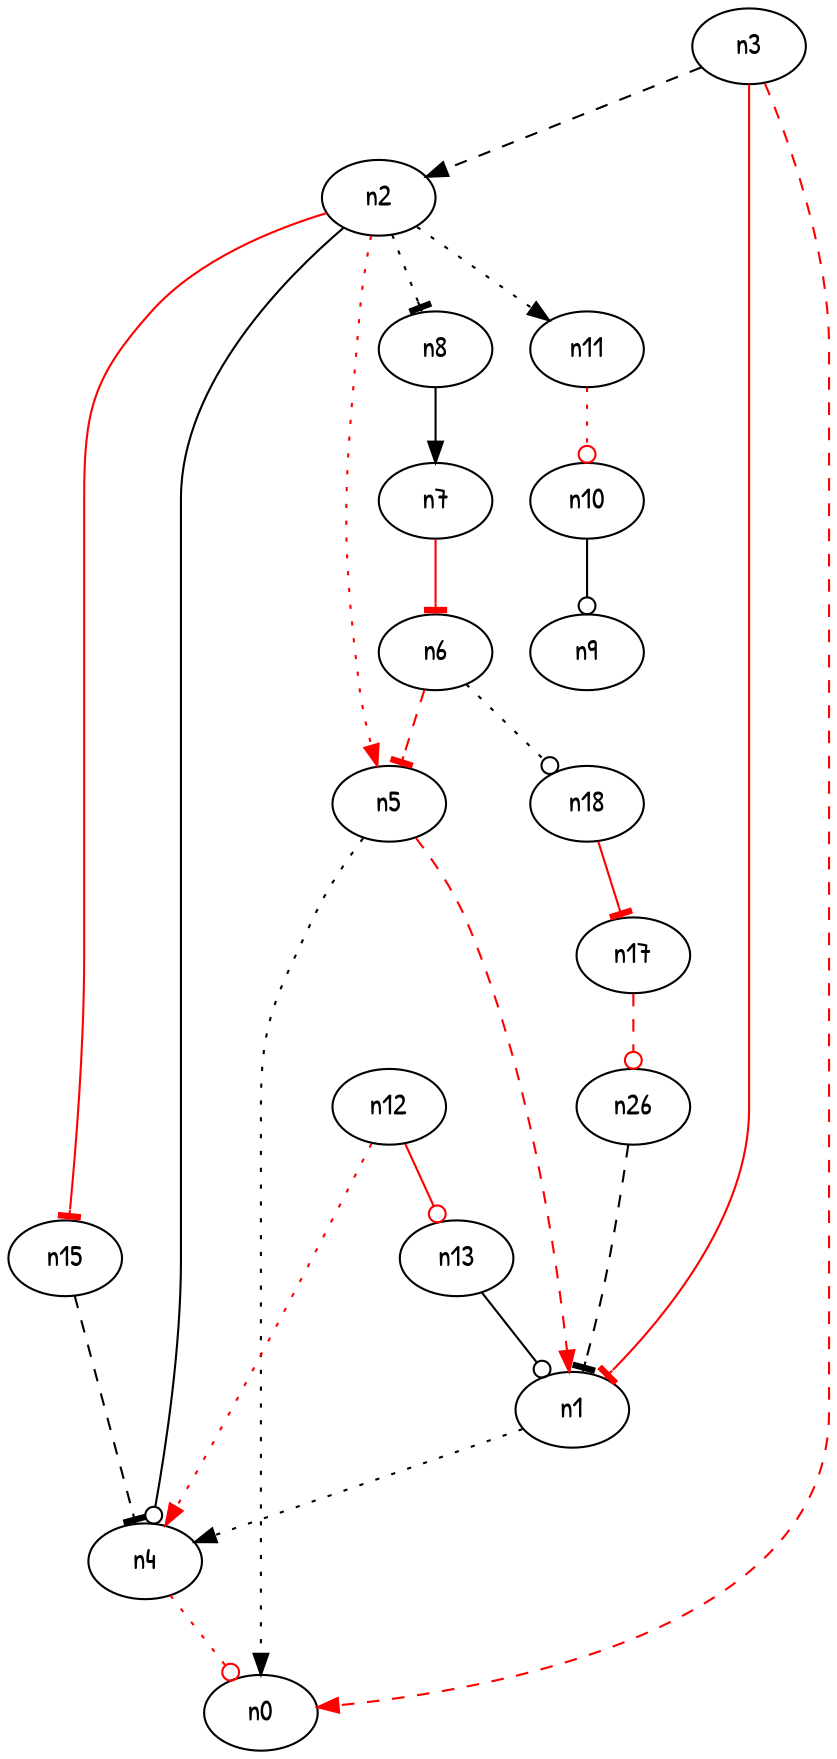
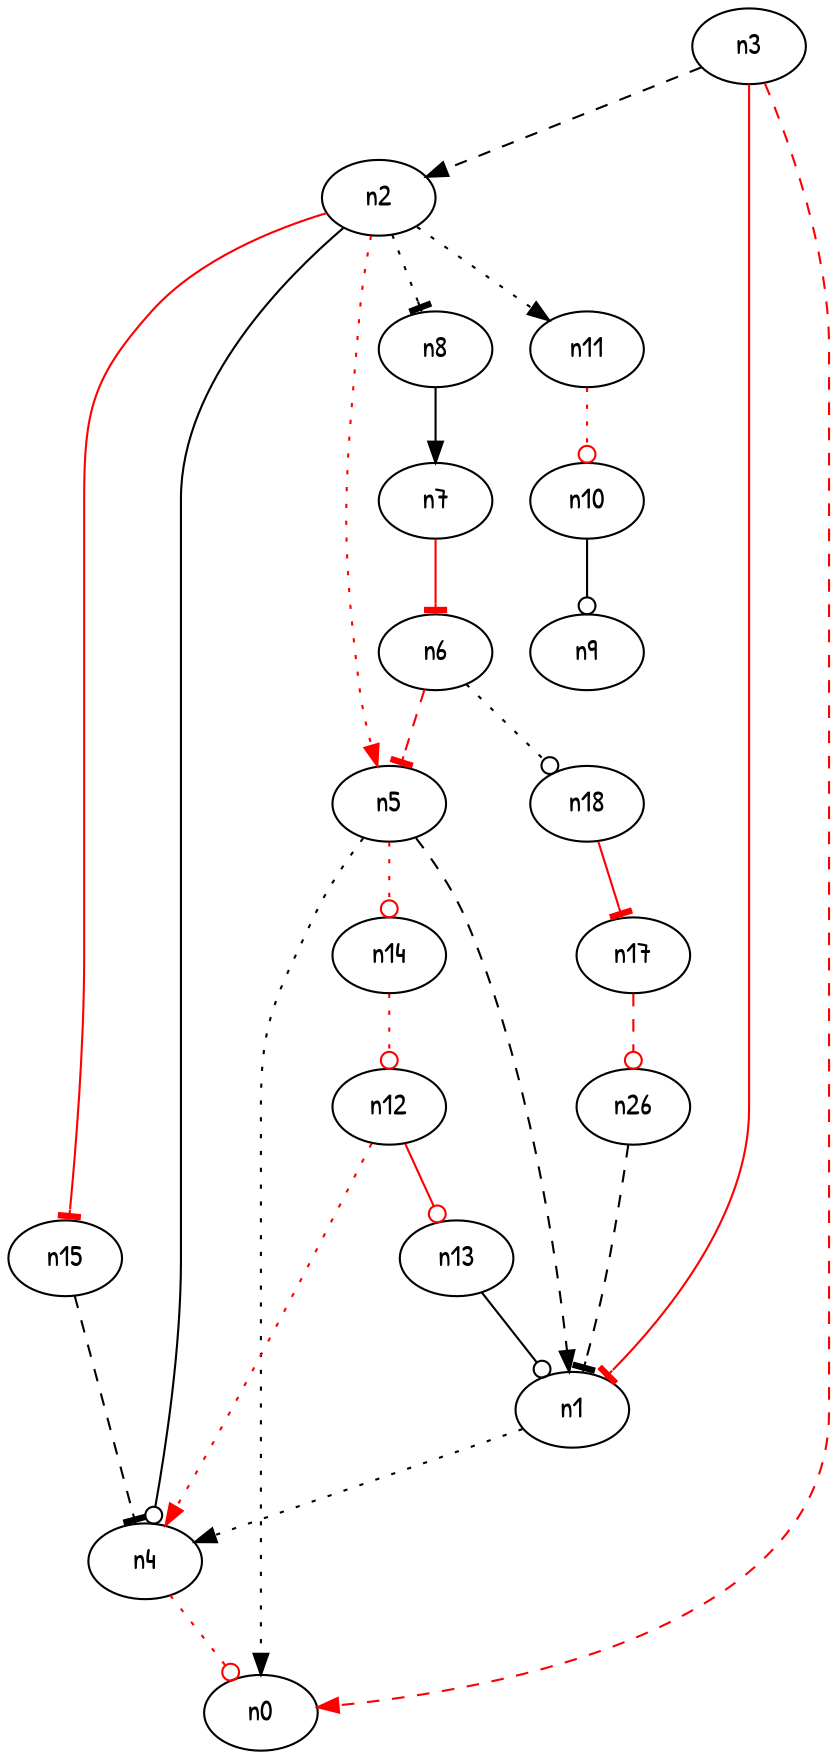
node "n14": added
edge "n5" -> "n1": color red -> black
